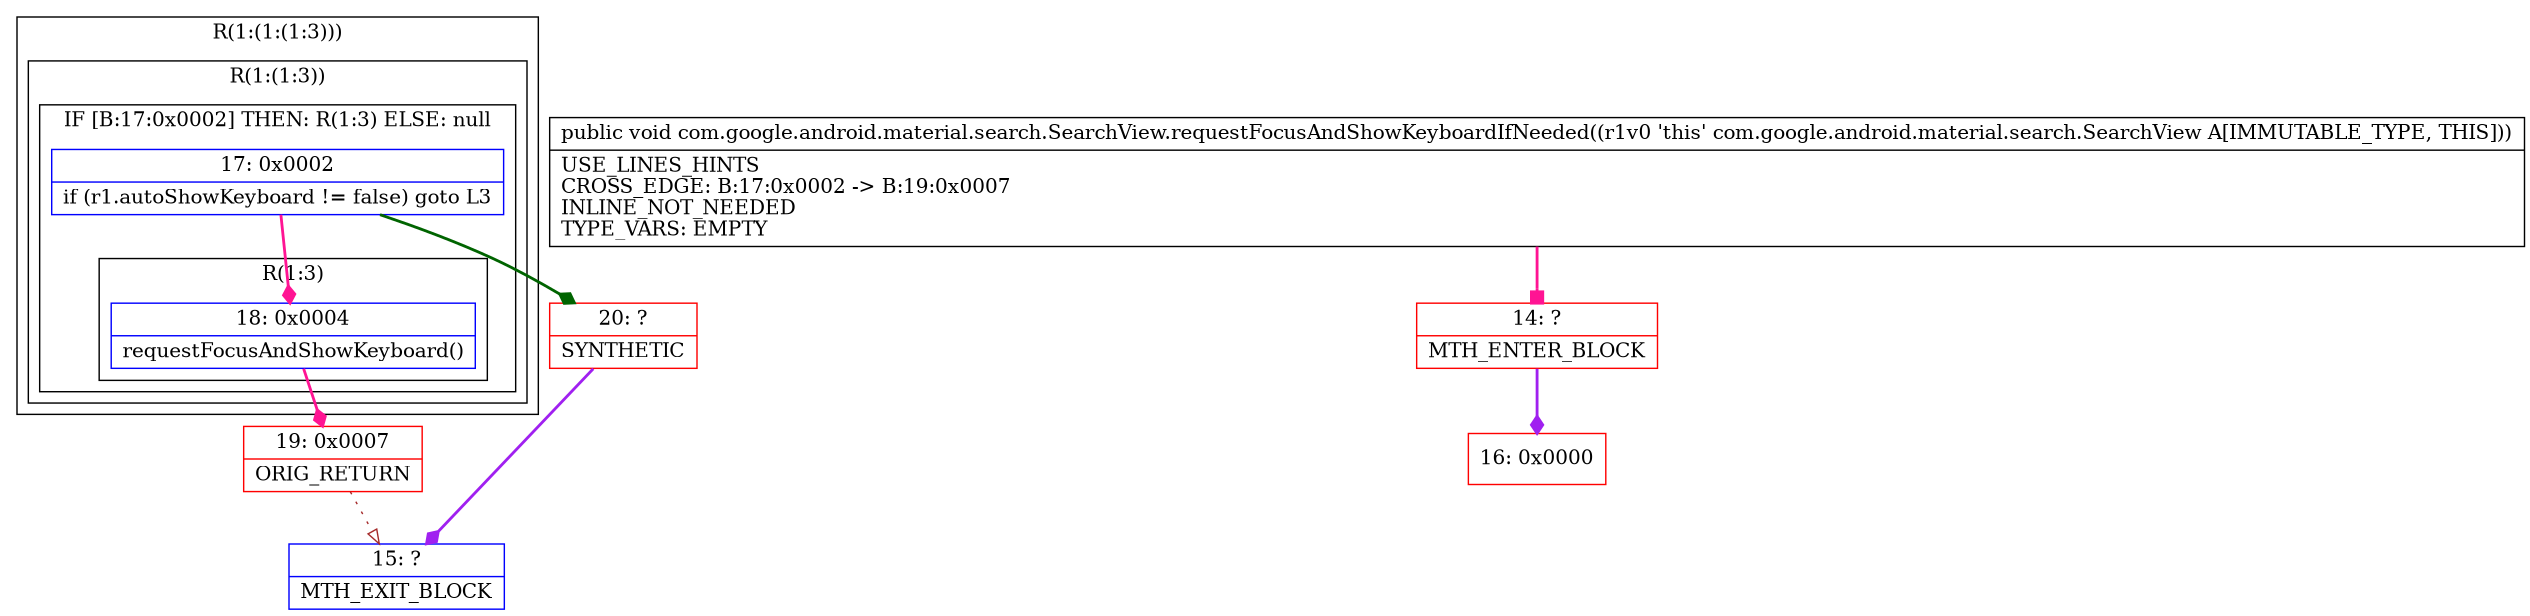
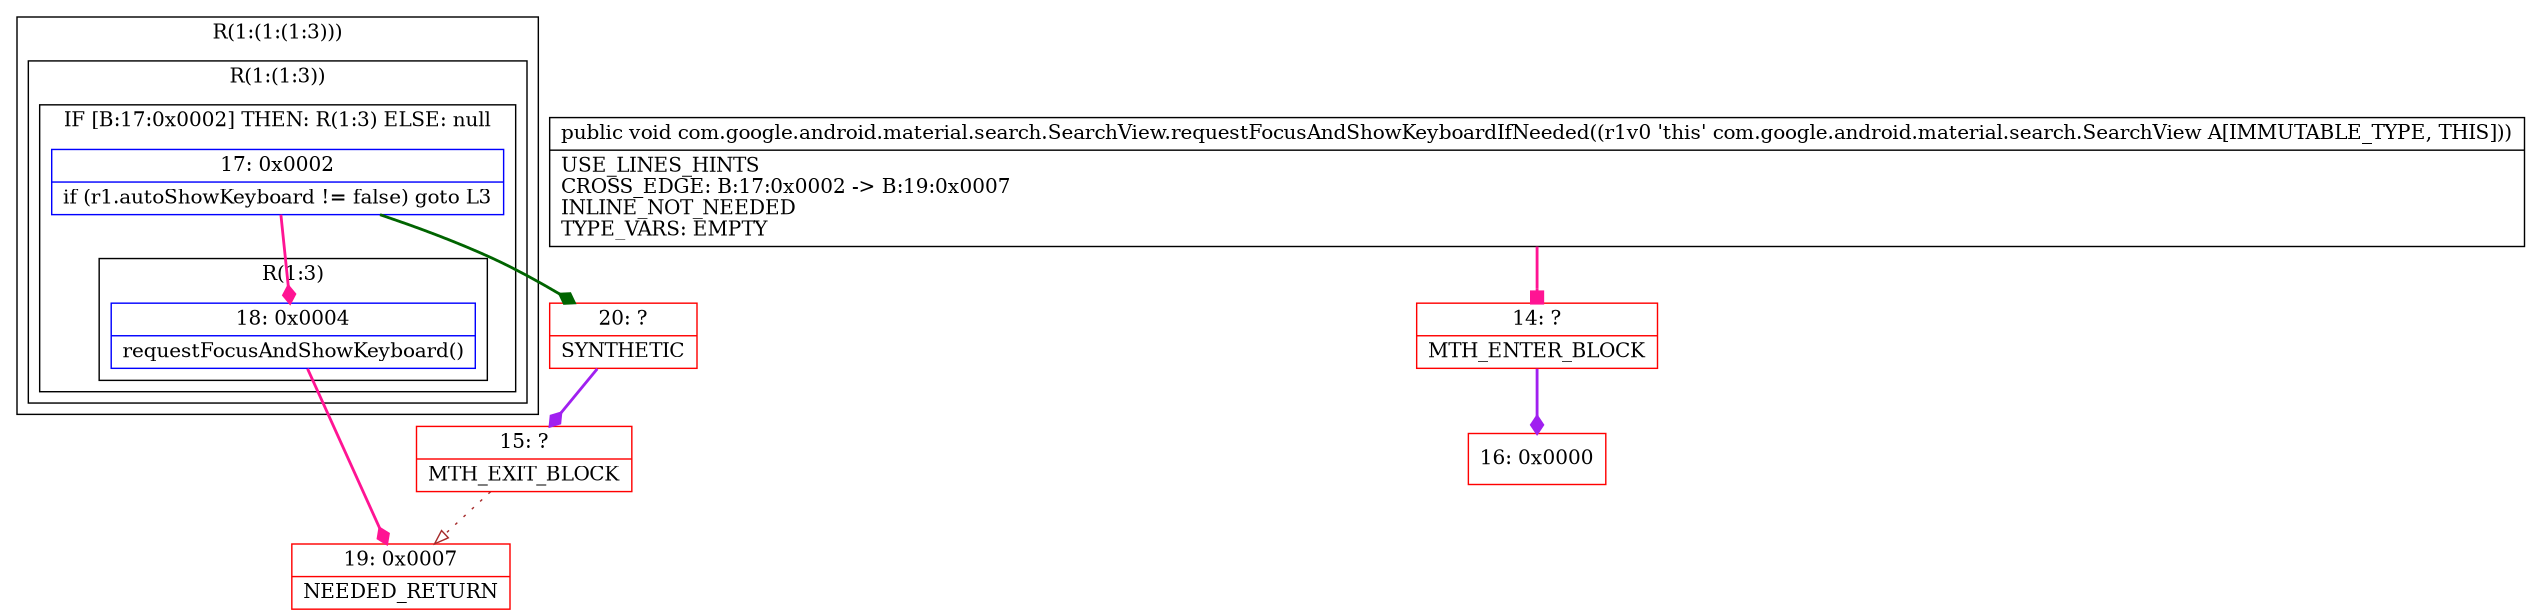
node "19: 0x0007": text "ORIG_RETURN" -> "NEEDED_RETURN"
edge "19: 0x0007" -> "15: ?": reversed
node "15: ?": color blue -> red
